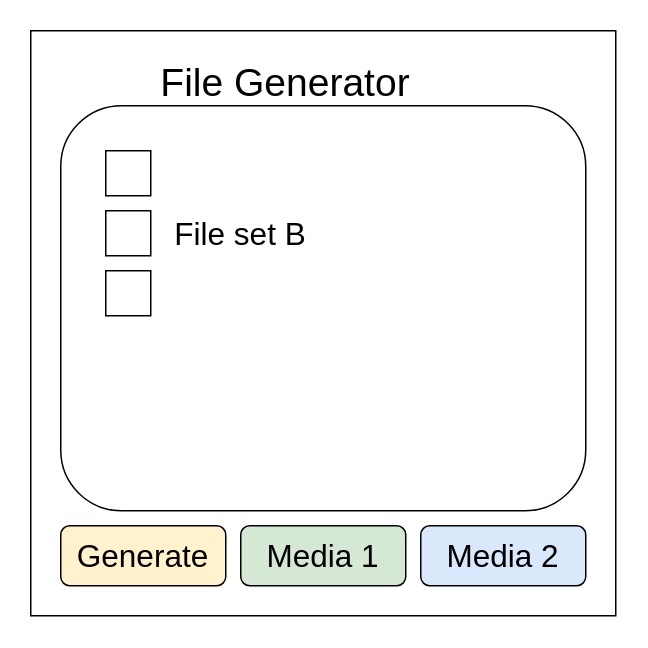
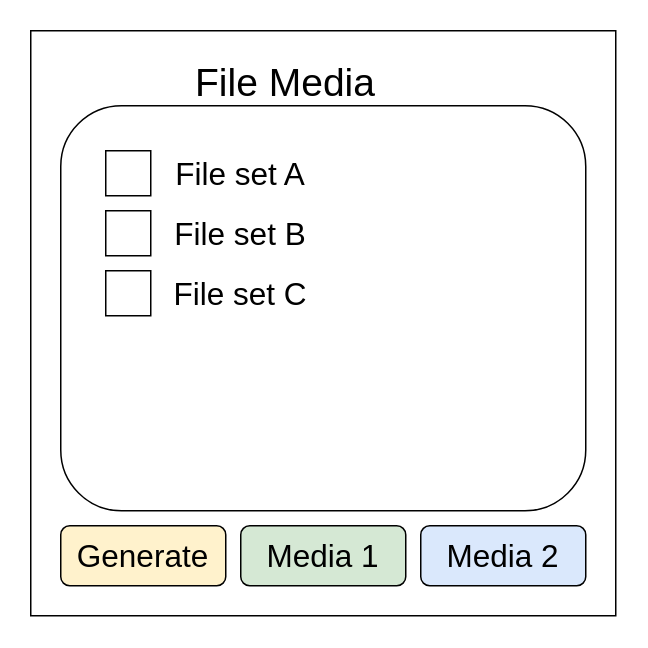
node "File Generator": label "File Generator" -> "File Media"
node "File set A": added
node "File set C": added
